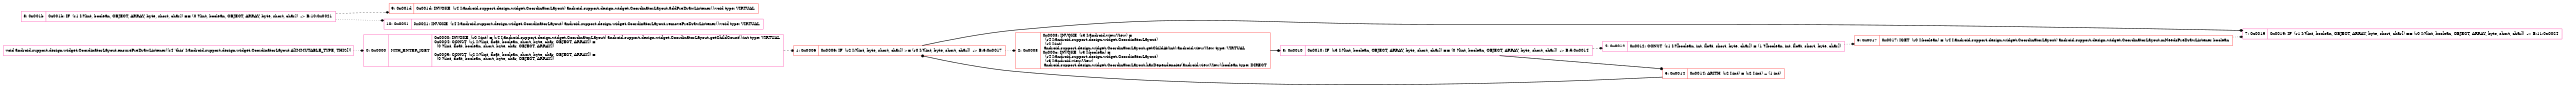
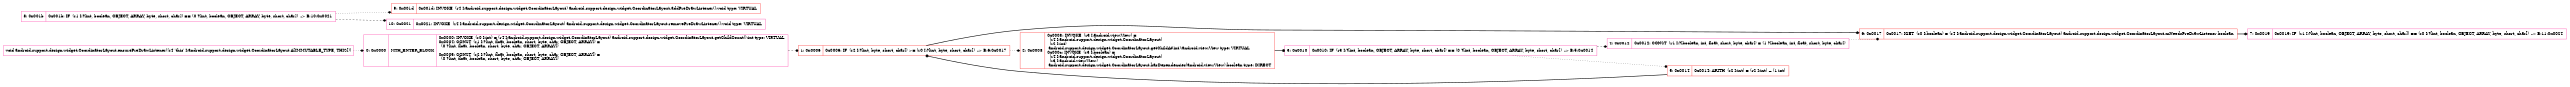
edge "8: 0x001b" -> "9: 0x001d": style dashed -> dotted
edge "8: 0x001b" -> "10: 0x0021": style dotted -> dashed
edge "1: 0x0006" -> "7: 0x0019": now "1: 0x0006" -> "6: 0x0017"
edge "6: 0x0017" -> "7: 0x0019": style dotted -> bold
edge "4: 0x0012" -> "6: 0x0017": arrowhead diamond -> dot
node "0: 0x0000": text "MTH_ENTER_IGET" -> "MTH_ENTER_BLOCK"
edge "2: 0x0008" -> "3: 0x0010": arrowhead diamond -> dot
edge "3: 0x0010" -> "5: 0x0014": style bold -> dotted
